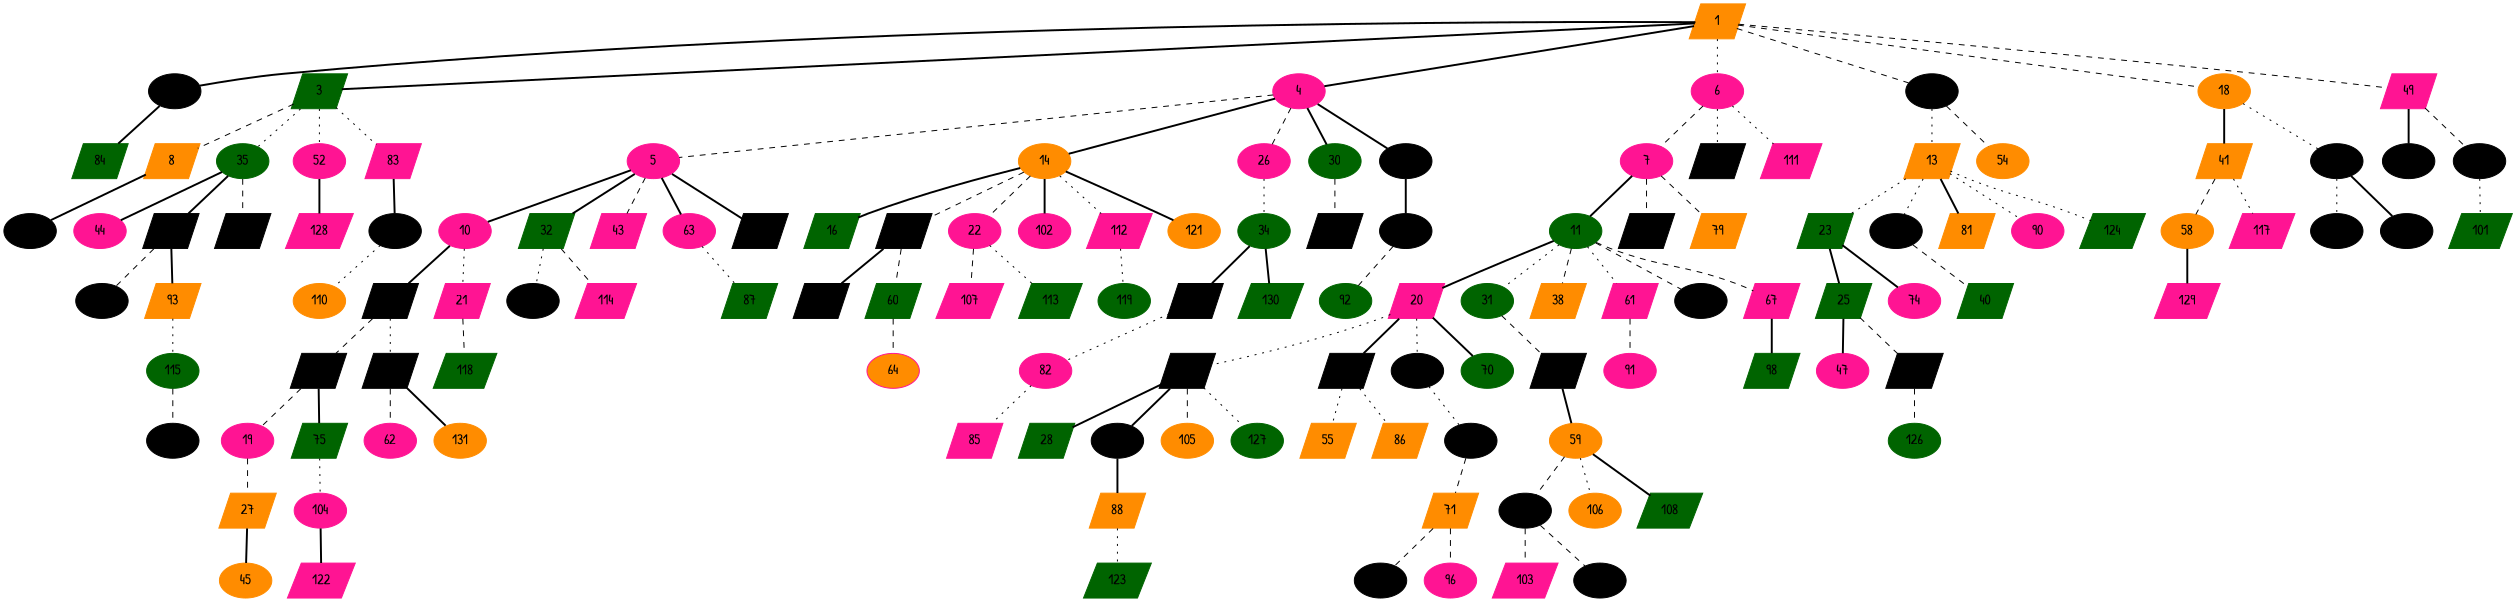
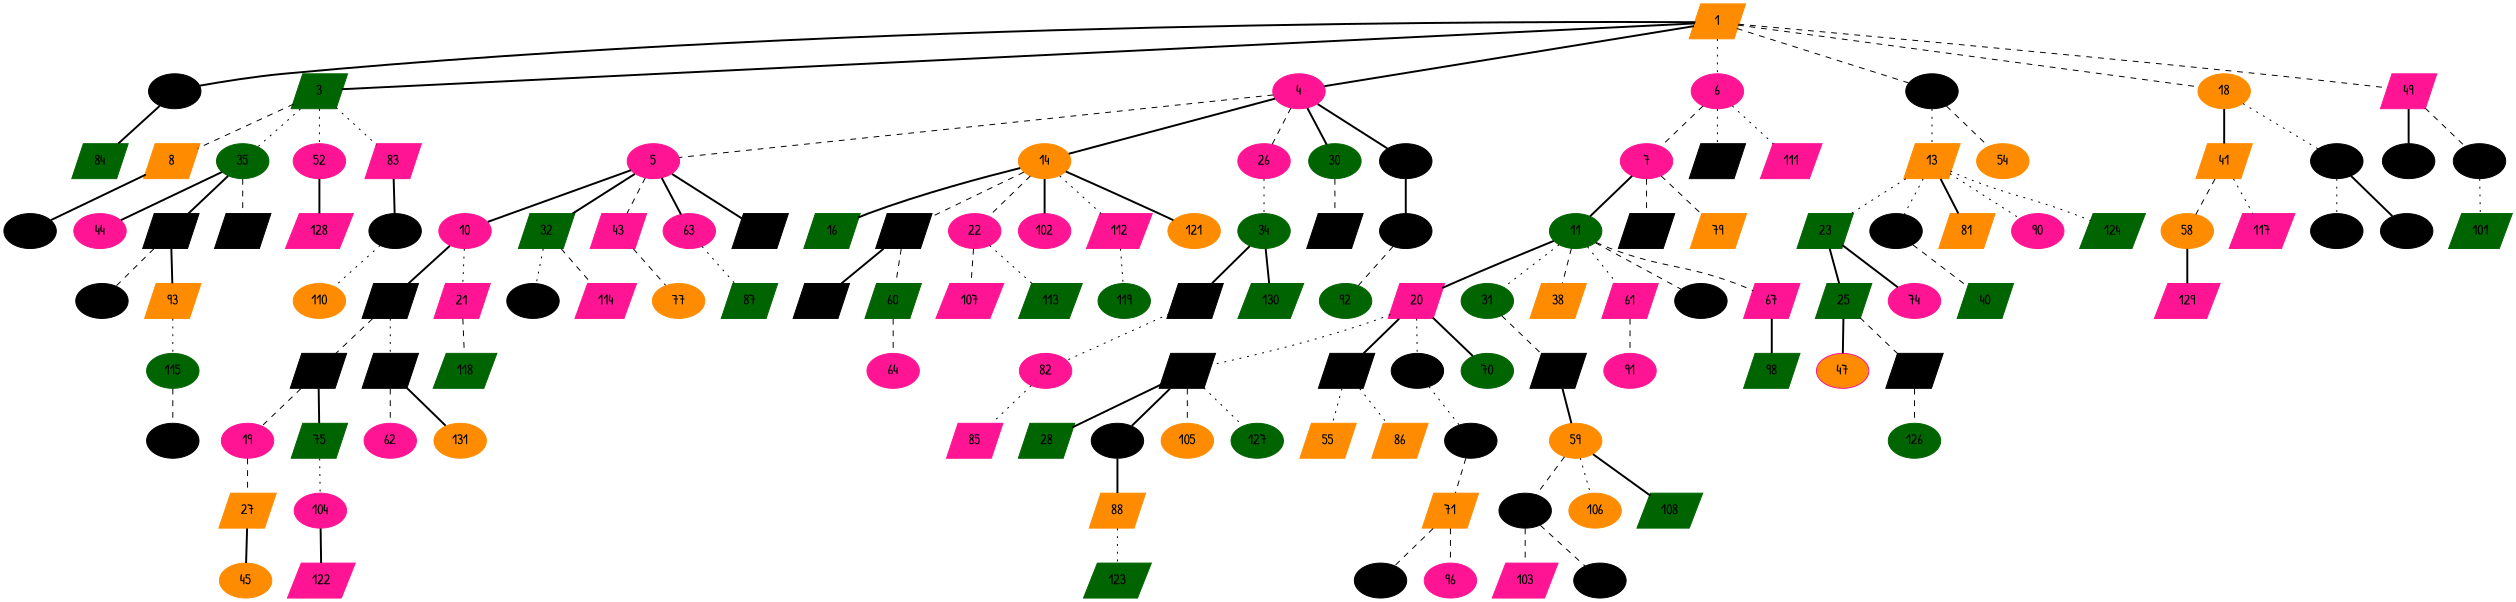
node "77": added
node "64": fillcolor darkorange -> deeppink
node "47": fillcolor deeppink -> darkorange
